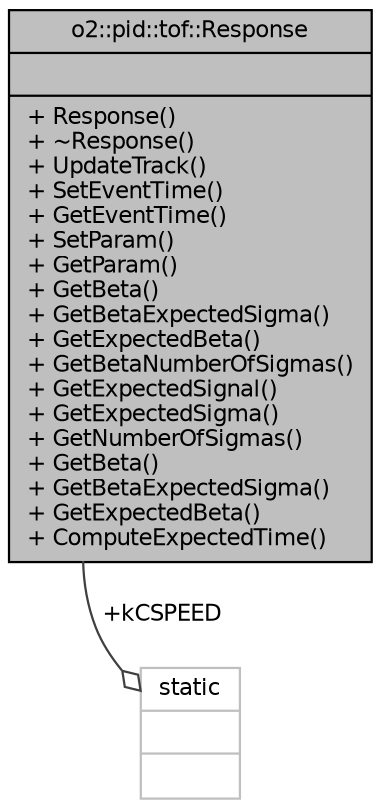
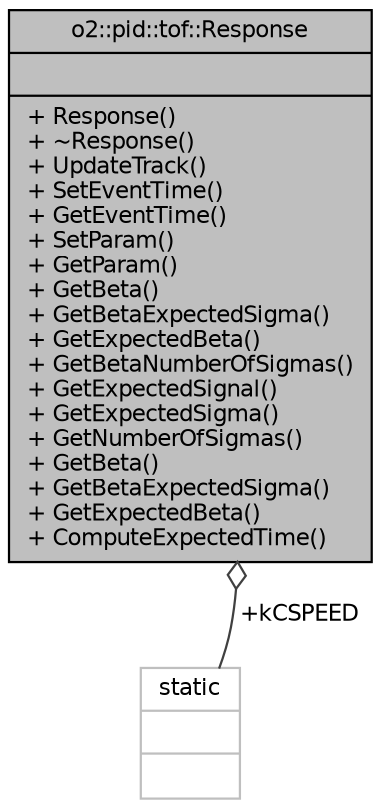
edge "o2::pid::tof::Response" -> "static": reversed
